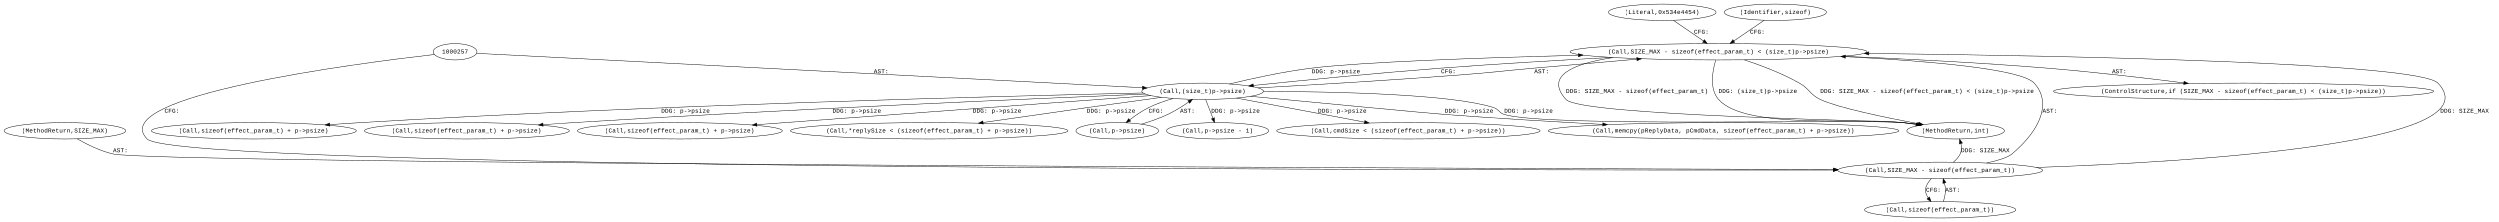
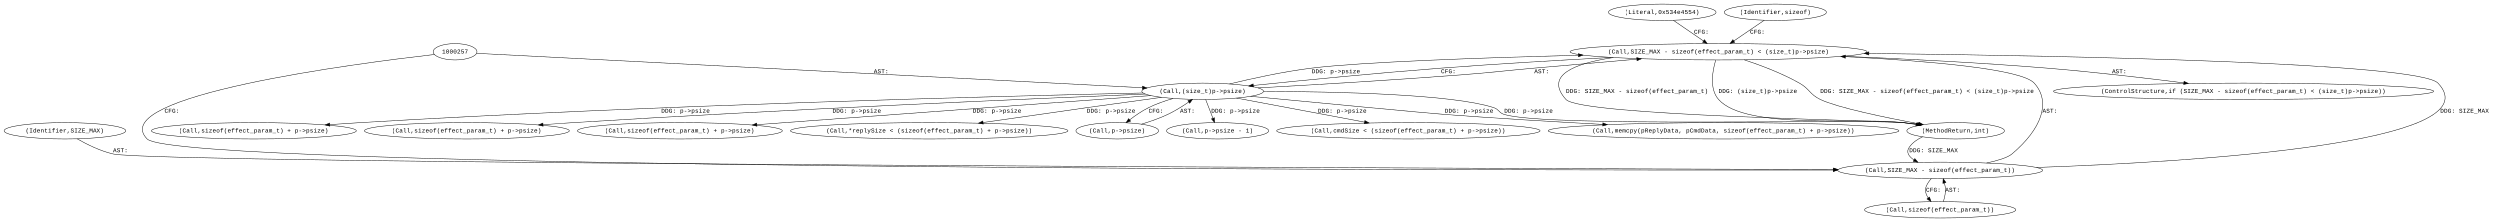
node "(Literal,0x534e4454)": label "(Literal,0x534e4454)" -> "(Literal,0x534e4554)"
node "(MethodReturn,SIZE_MAX)": label "(MethodReturn,SIZE_MAX)" -> "(Identifier,SIZE_MAX)"
edge "(Call,SIZE_MAX - sizeof(effect_param_t))" -> "(MethodReturn,int)": reversed
